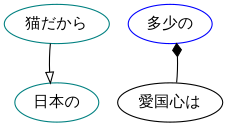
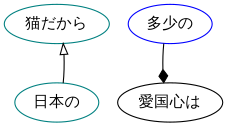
edge "猫だから" -> "日本の": reversed
edge "愛国心は" -> "多少の": reversed
